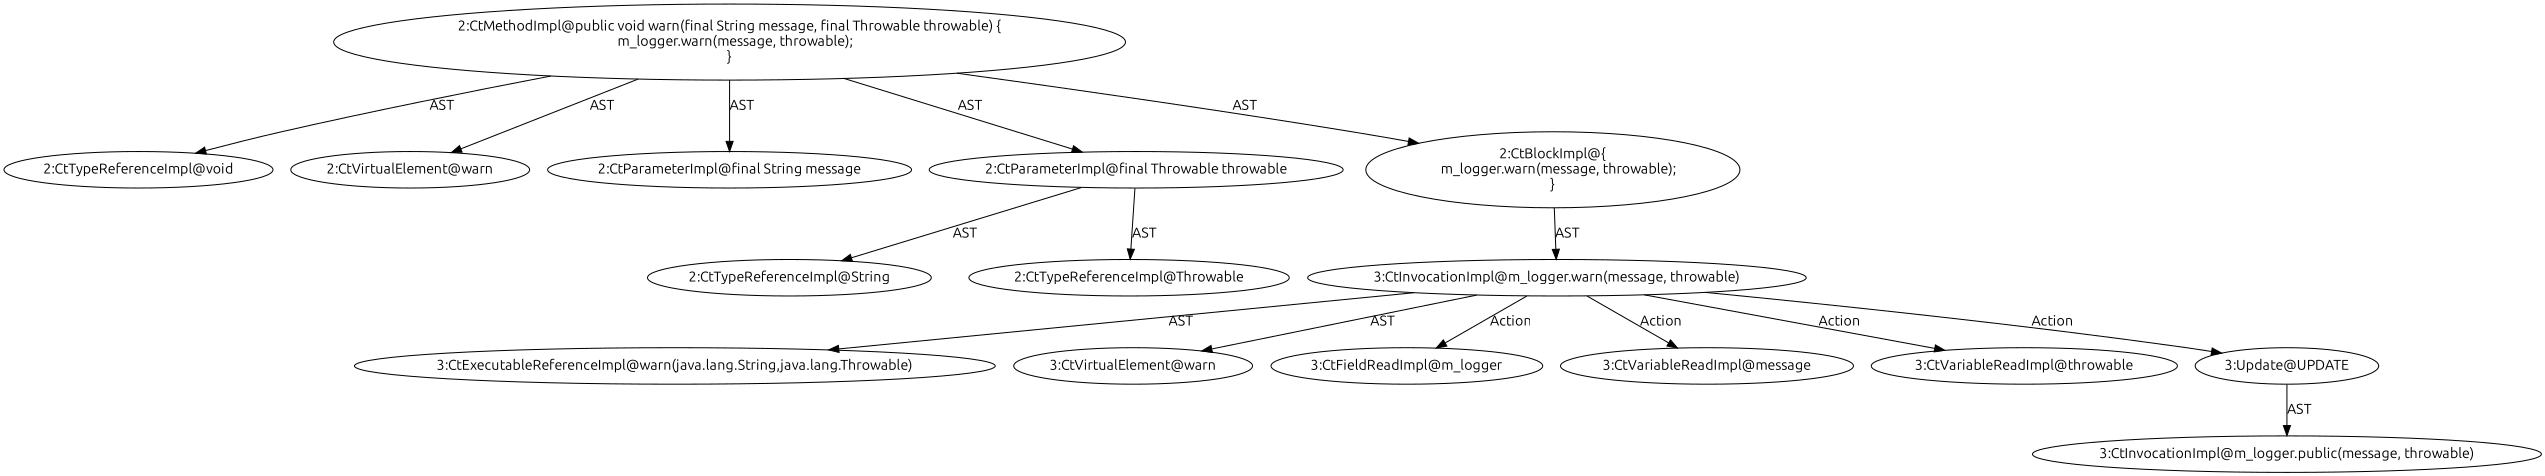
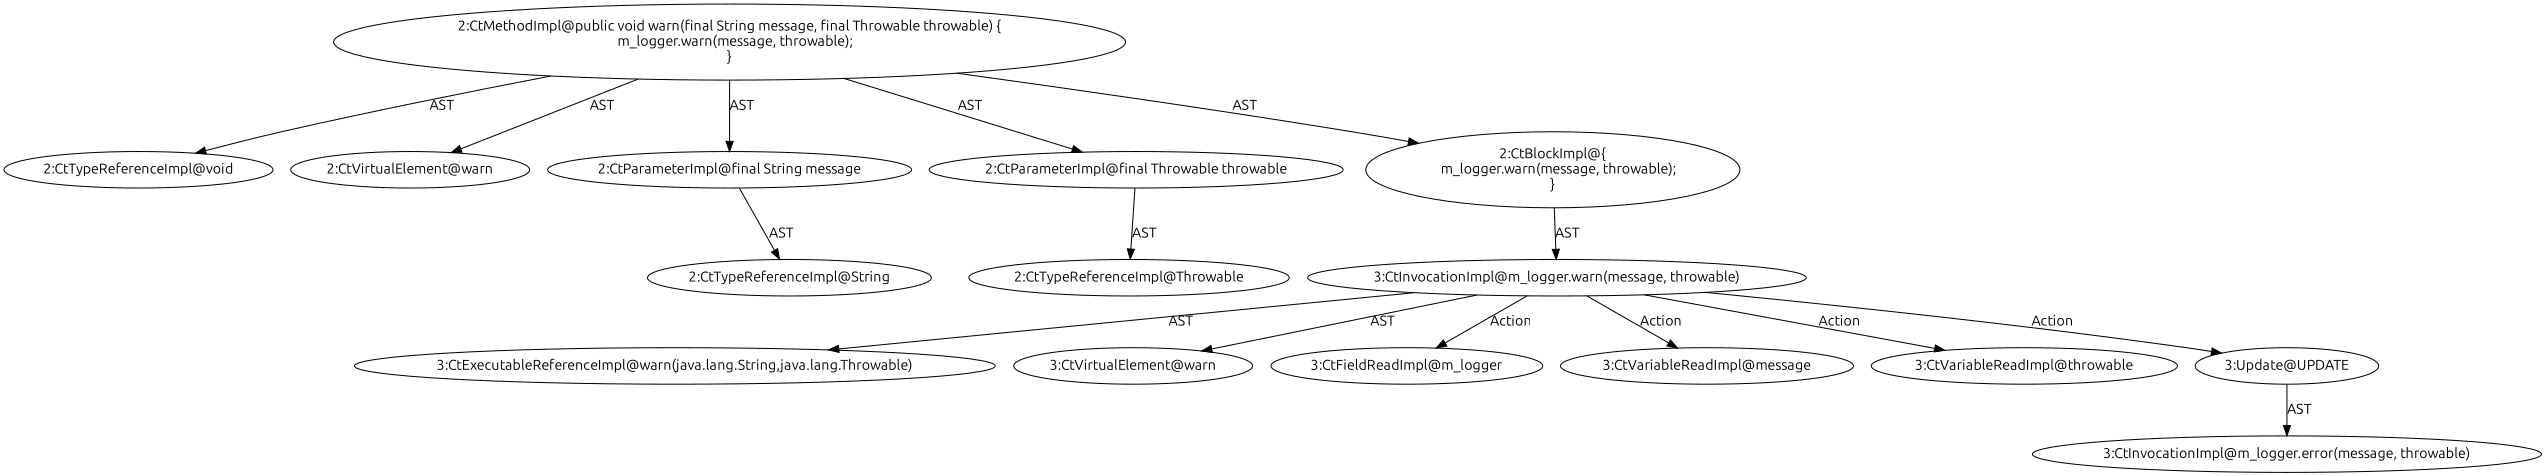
edge "2:CtParameterImpl@final Throwable throwable" -> "2:CtTypeReferenceImpl@String": now "2:CtParameterImpl@final String message" -> "2:CtTypeReferenceImpl@String"
node "3:CtInvocationImpl@m_logger.public(message, throwable)": label "3:CtInvocationImpl@m_logger.public(message, throwable)" -> "3:CtInvocationImpl@m_logger.error(message, throwable)"
